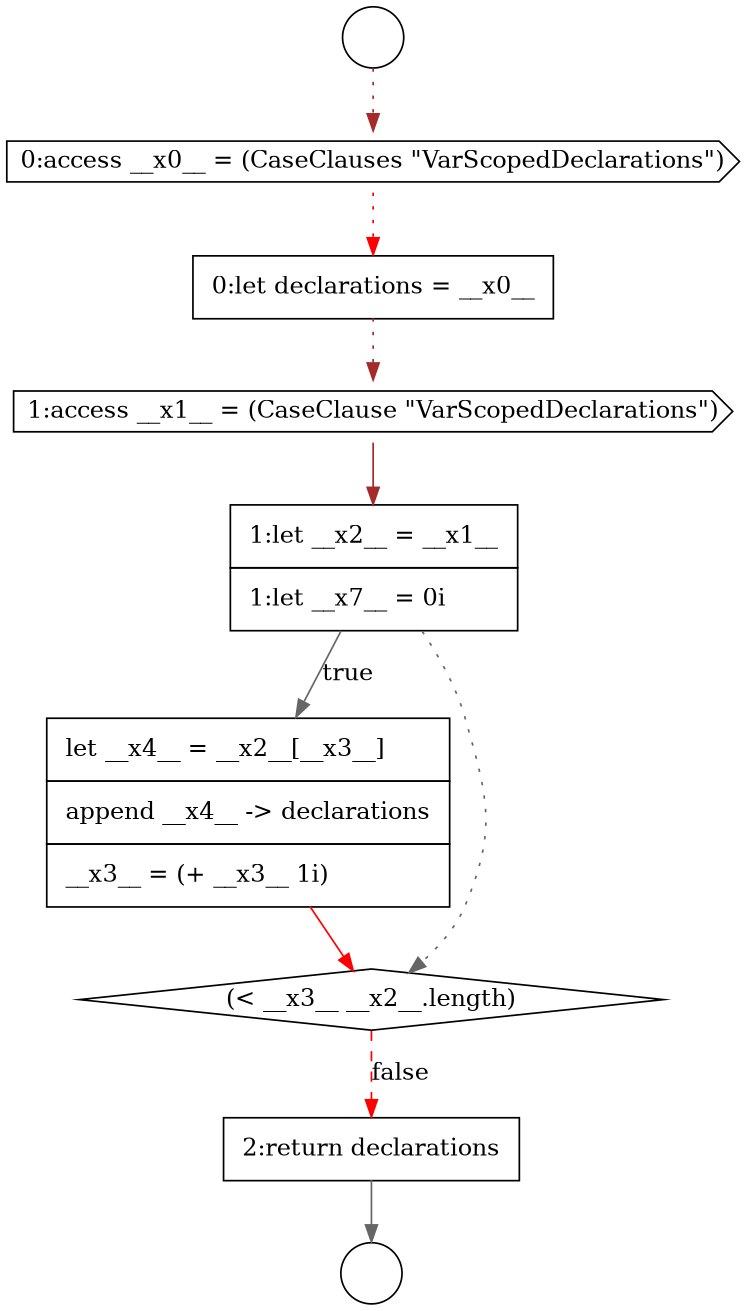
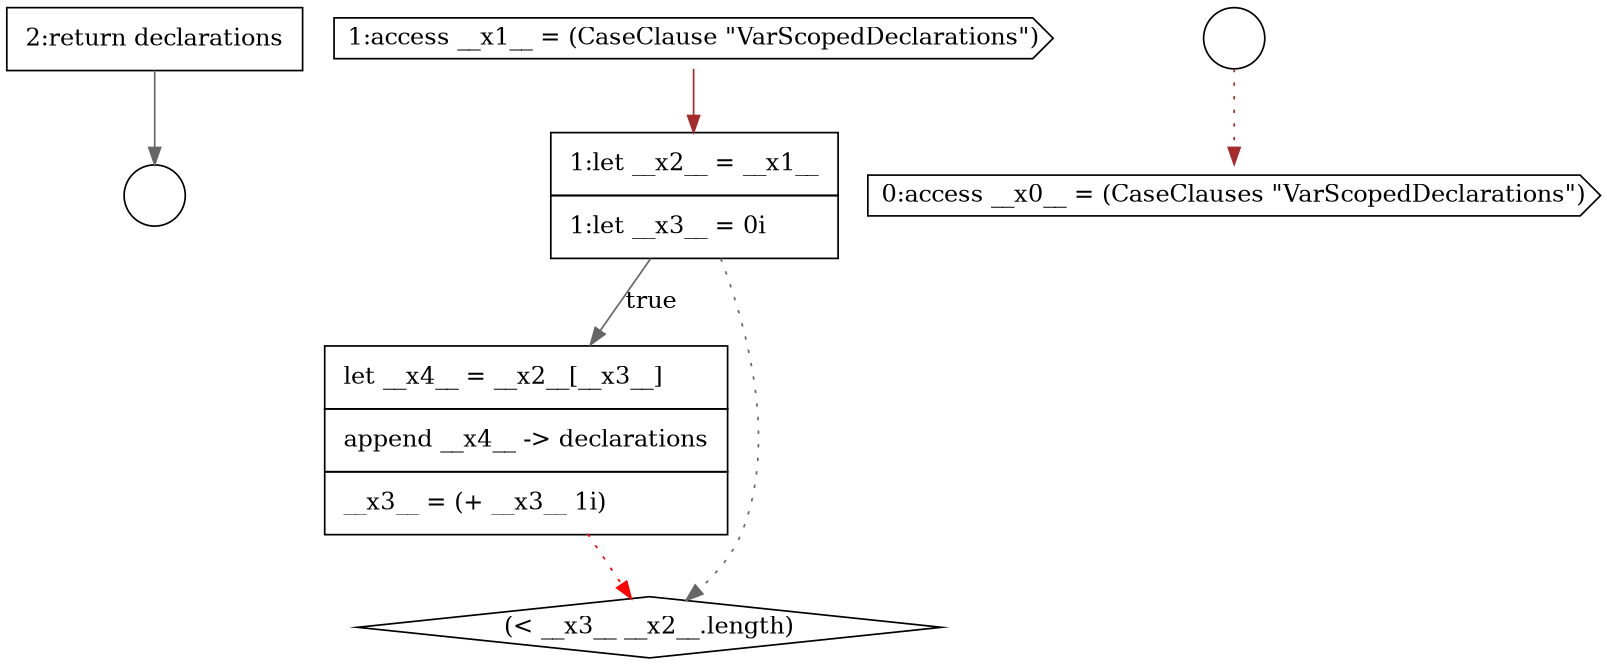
node "0:let declarations = __x0__": removed
node "1:let __x2__ = __x1__": text "1:let __x7__ = 0i" -> "1:let __x3__ = 0i"
edge "let __x4__ = __x2__[__x3__]" -> "(< __x3__ __x2__.length)": style solid -> dotted
edge "(< __x3__ __x2__.length)" -> "2:return declarations": removed, label "false"
